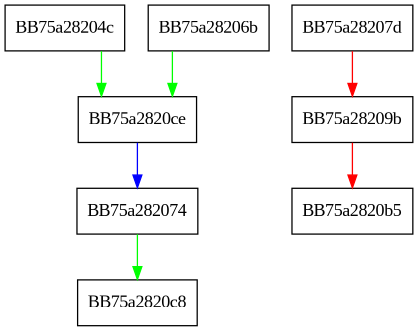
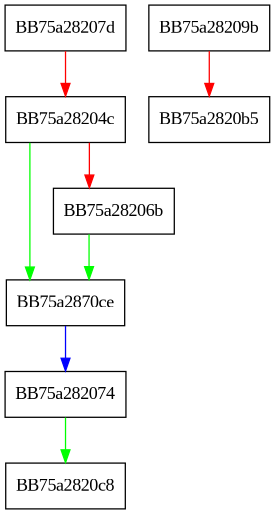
edge "BB75a28207d" -> "BB75a28209b": now "BB75a28207d" -> "BB75a28204c"
node "BB75a2820ce": label "BB75a2820ce" -> "BB75a2870ce"
edge "BB75a28204c" -> "BB75a28206b": added
